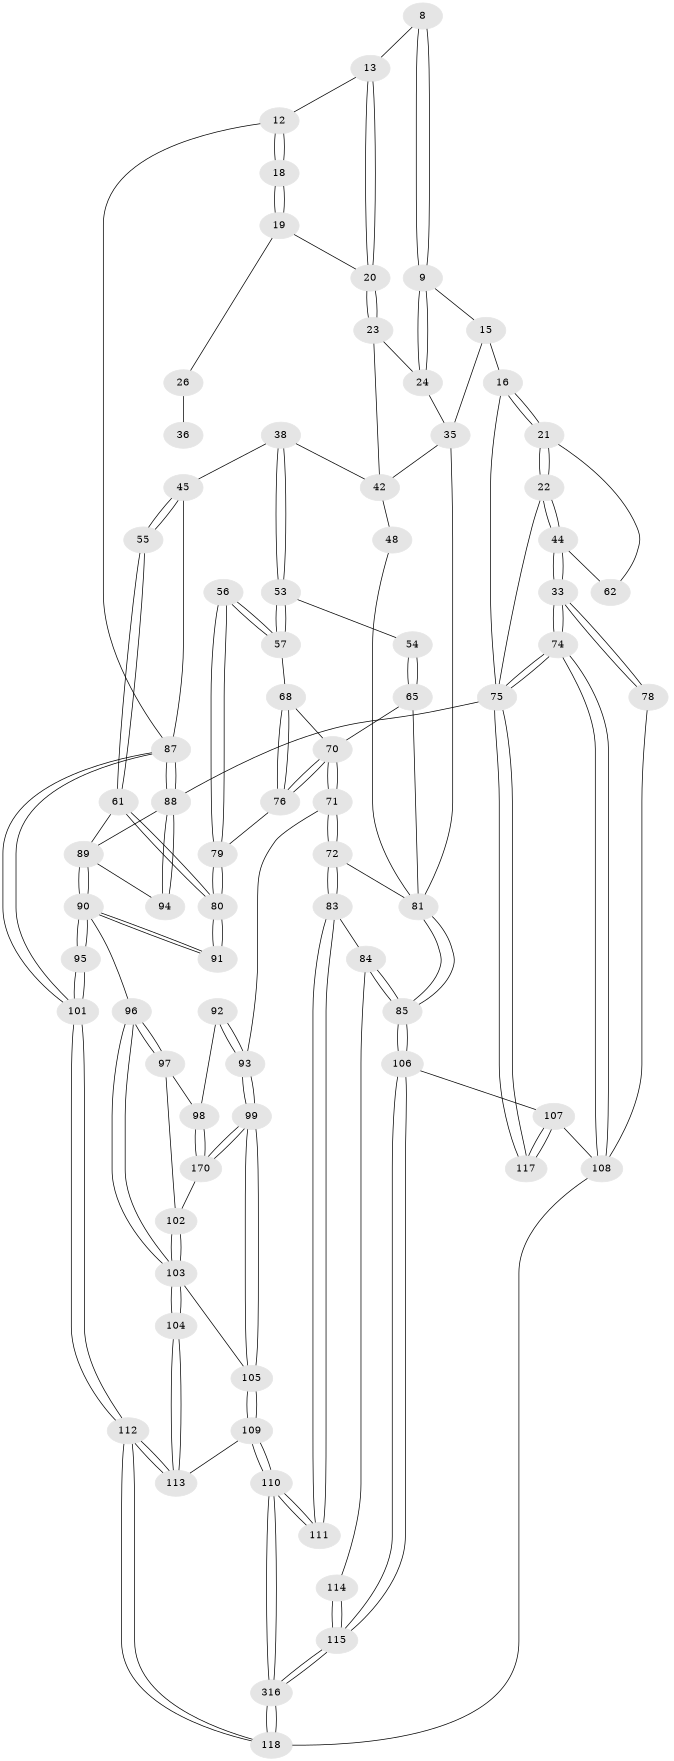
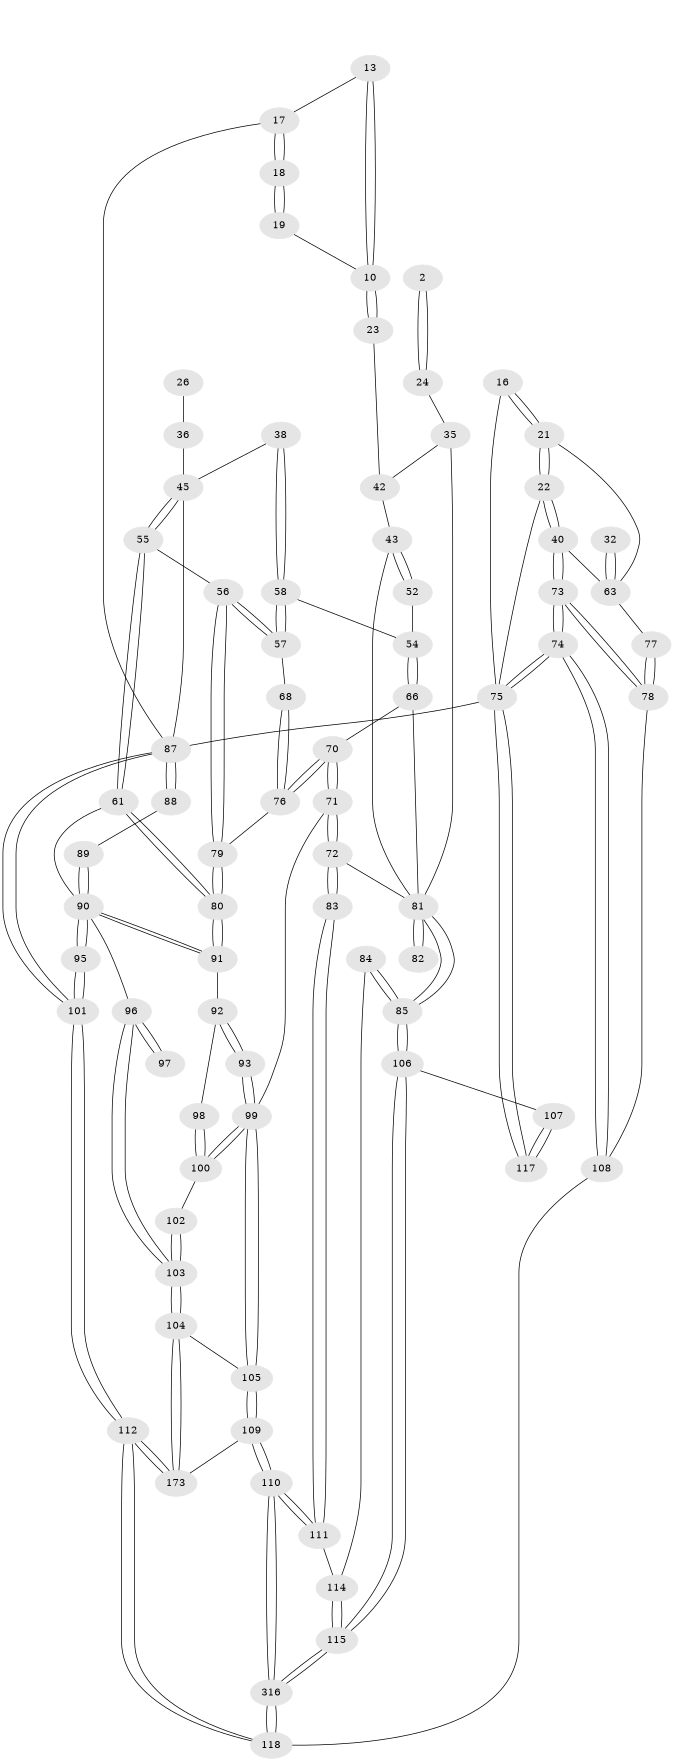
node "8": removed
node "12": label "12" -> "17"
node "20": label "20" -> "10"
node "9": label "9" -> "2"
edge "19" -- "26": removed
node "15": removed
edge "23" -- "24": removed
edge "36" -- "45": added
edge "38" -- "42": removed
node "48": label "48" -> "43"
node "44": label "44" -> "40"
node "32": added
edge "55" -- "56": added
node "53": label "53" -> "58"
node "52": added
node "33": label "33" -> "73"
node "62": label "62" -> "63"
node "77": added
node "65": label "65" -> "66"
edge "68" -- "70": removed
edge "75" -- "88": now "75" -- "87"
edge "61" -- "89": now "61" -- "90"
node "94": removed
edge "71" -- "93": now "71" -- "99"
edge "83" -- "84": removed
node "82": added
edge "91" -- "92": added
edge "97" -- "98": removed
edge "97" -- "102": removed
edge "107" -- "108": removed
node "170": label "170" -> "100"
edge "103" -- "105": now "104" -- "105"
node "113": label "113" -> "173"
edge "111" -- "114": added
